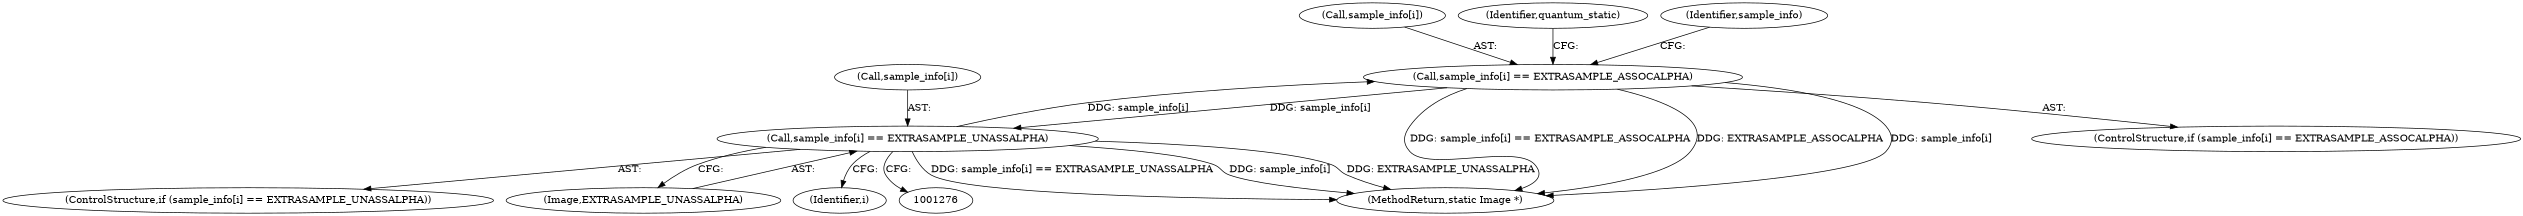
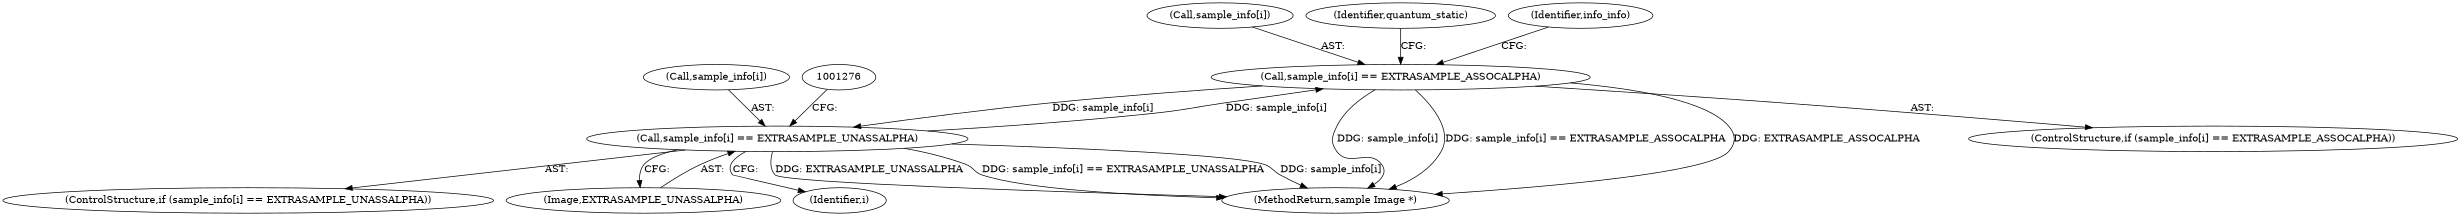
node "(Identifier,sample_info)": label "(Identifier,sample_info)" -> "(Identifier,info_info)"
edge "(Call,sample_info[i] == EXTRASAMPLE_UNASSALPHA)" -> "1001276": reversed
node "(MethodReturn,static Image *)": label "(MethodReturn,static Image *)" -> "(MethodReturn,sample Image *)"
